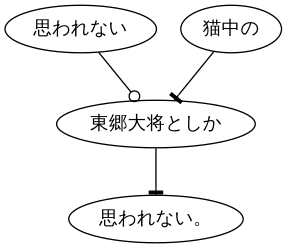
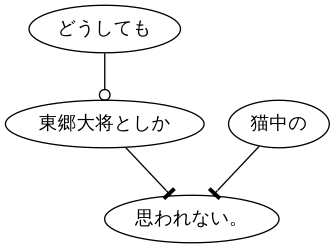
node "思われない": label "思われない" -> "どうしても"
edge "猫中の" -> "東郷大将としか": now "猫中の" -> "思われない。"
